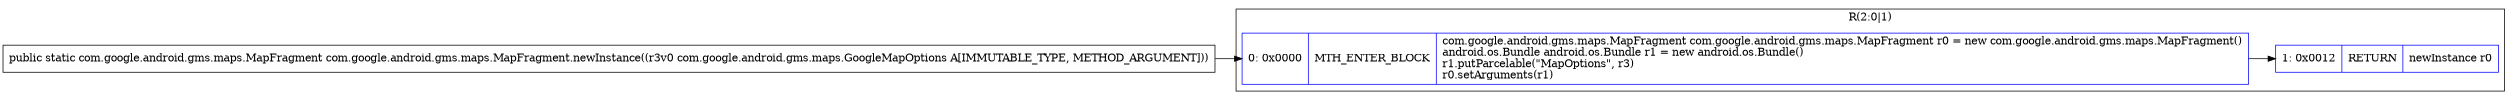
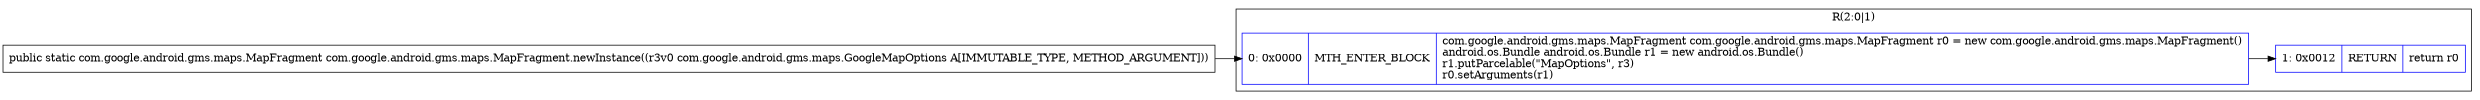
node "1: 0x0012": text "newInstance r0" -> "return r0"
